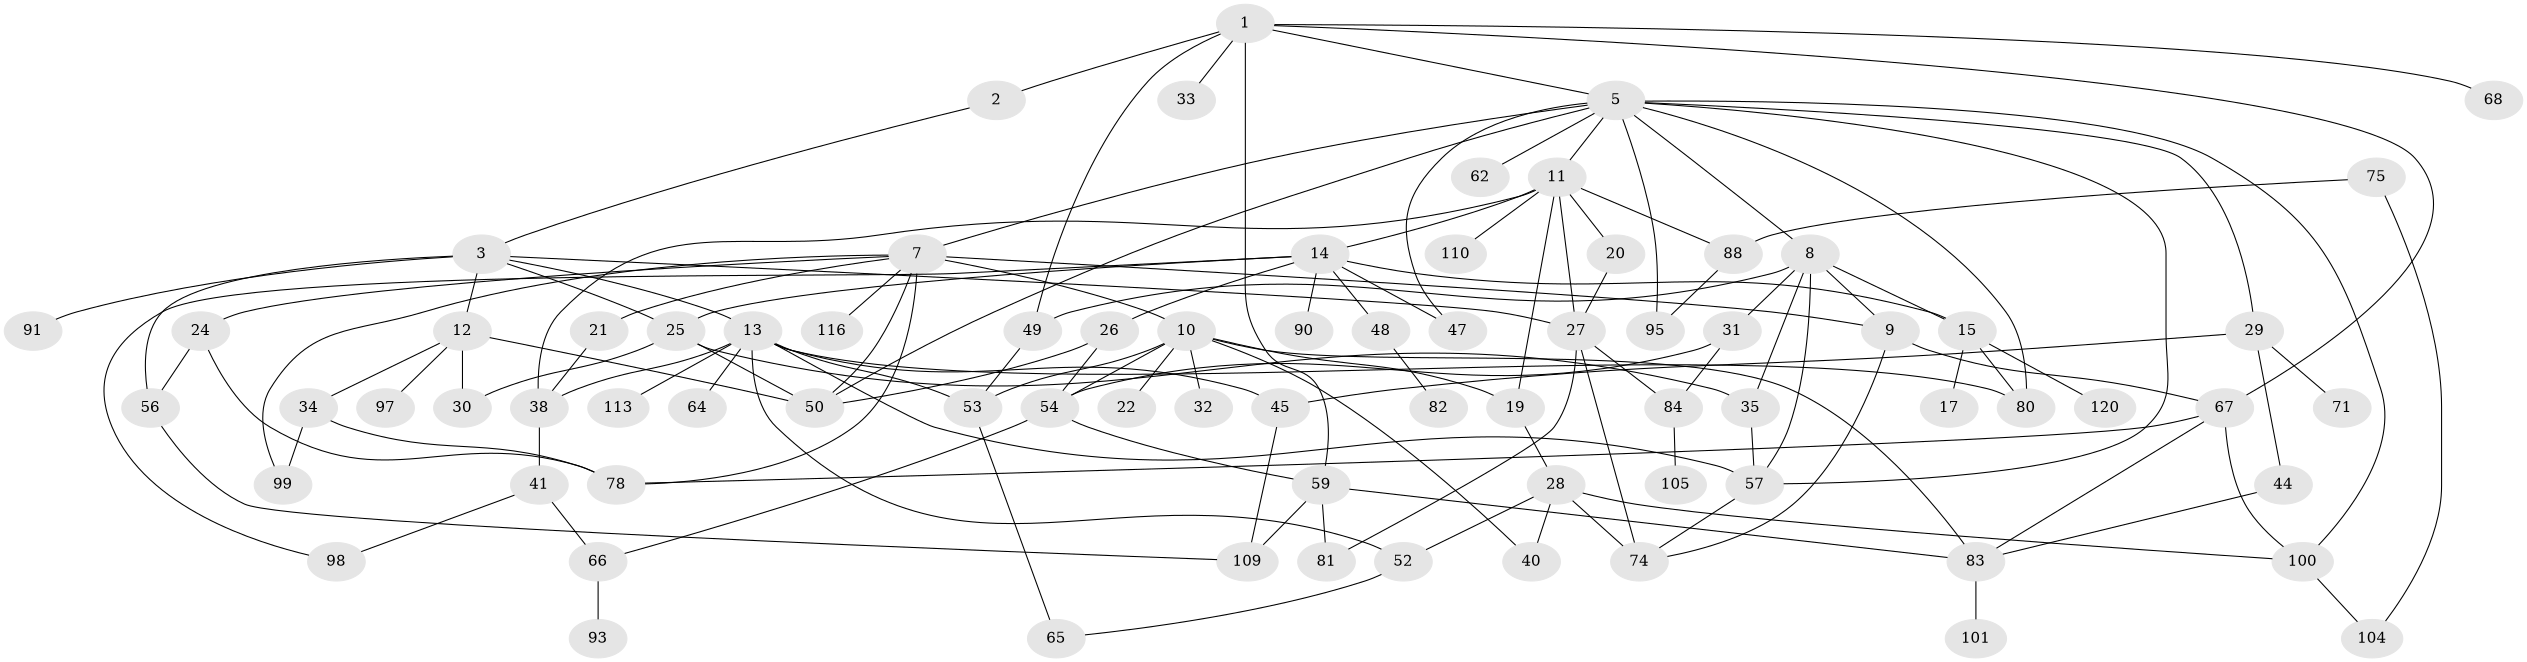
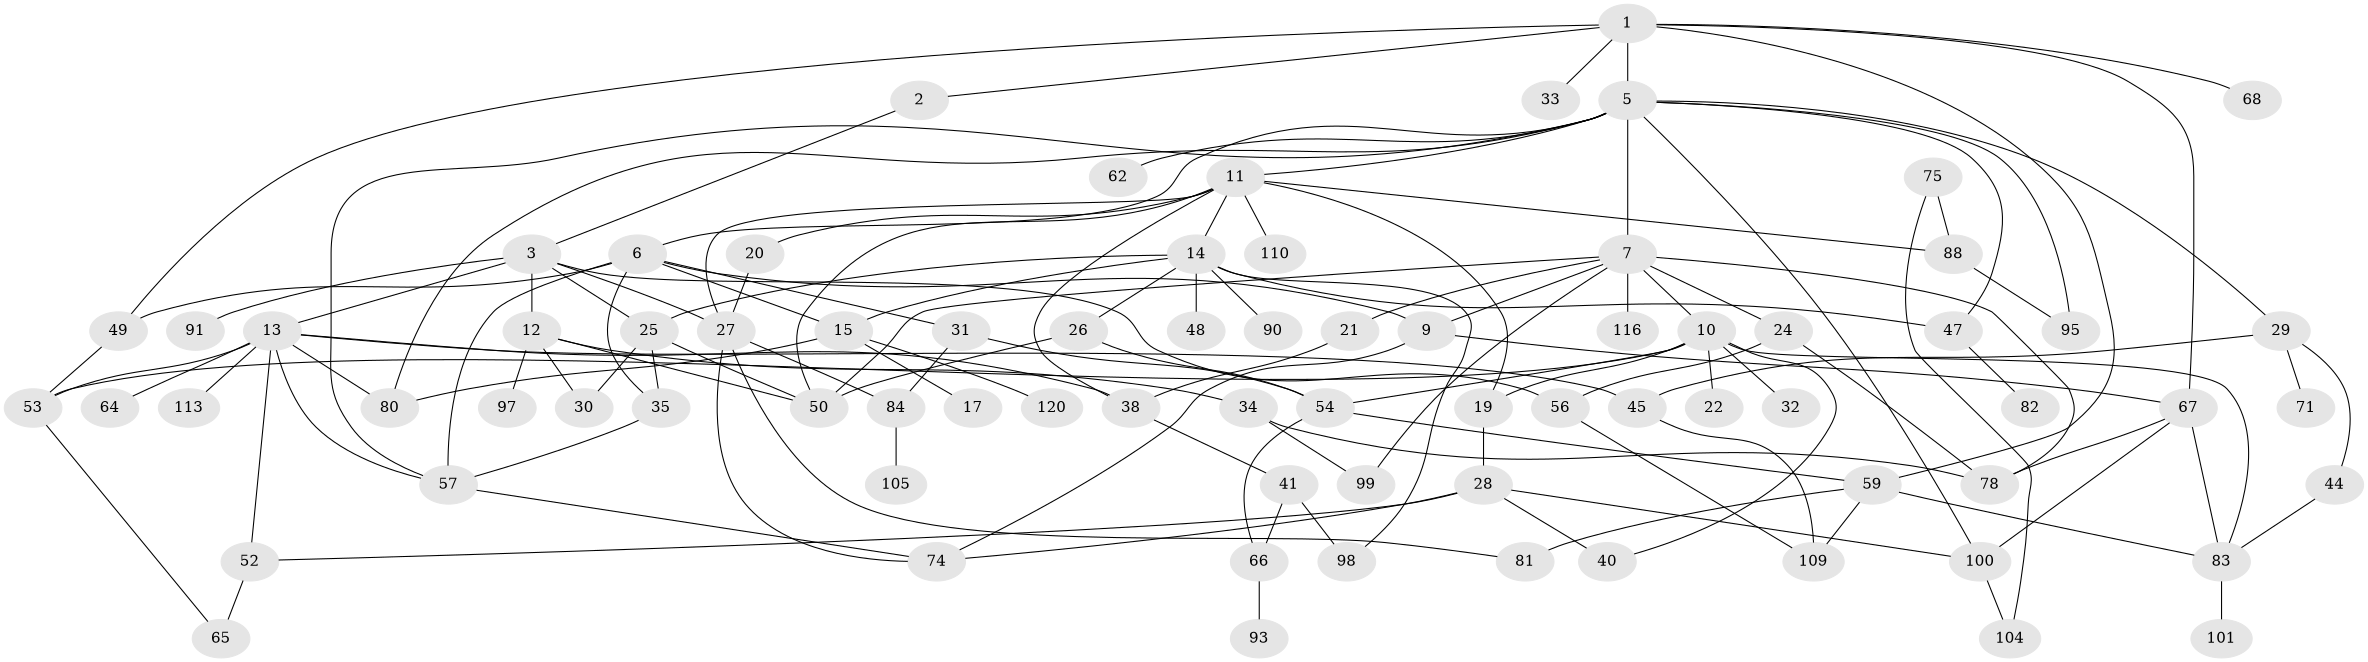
edge "5" -- "50": now "11" -- "50"
node "8": label "8" -> "6"
edge "48" -- "82": now "47" -- "82"
